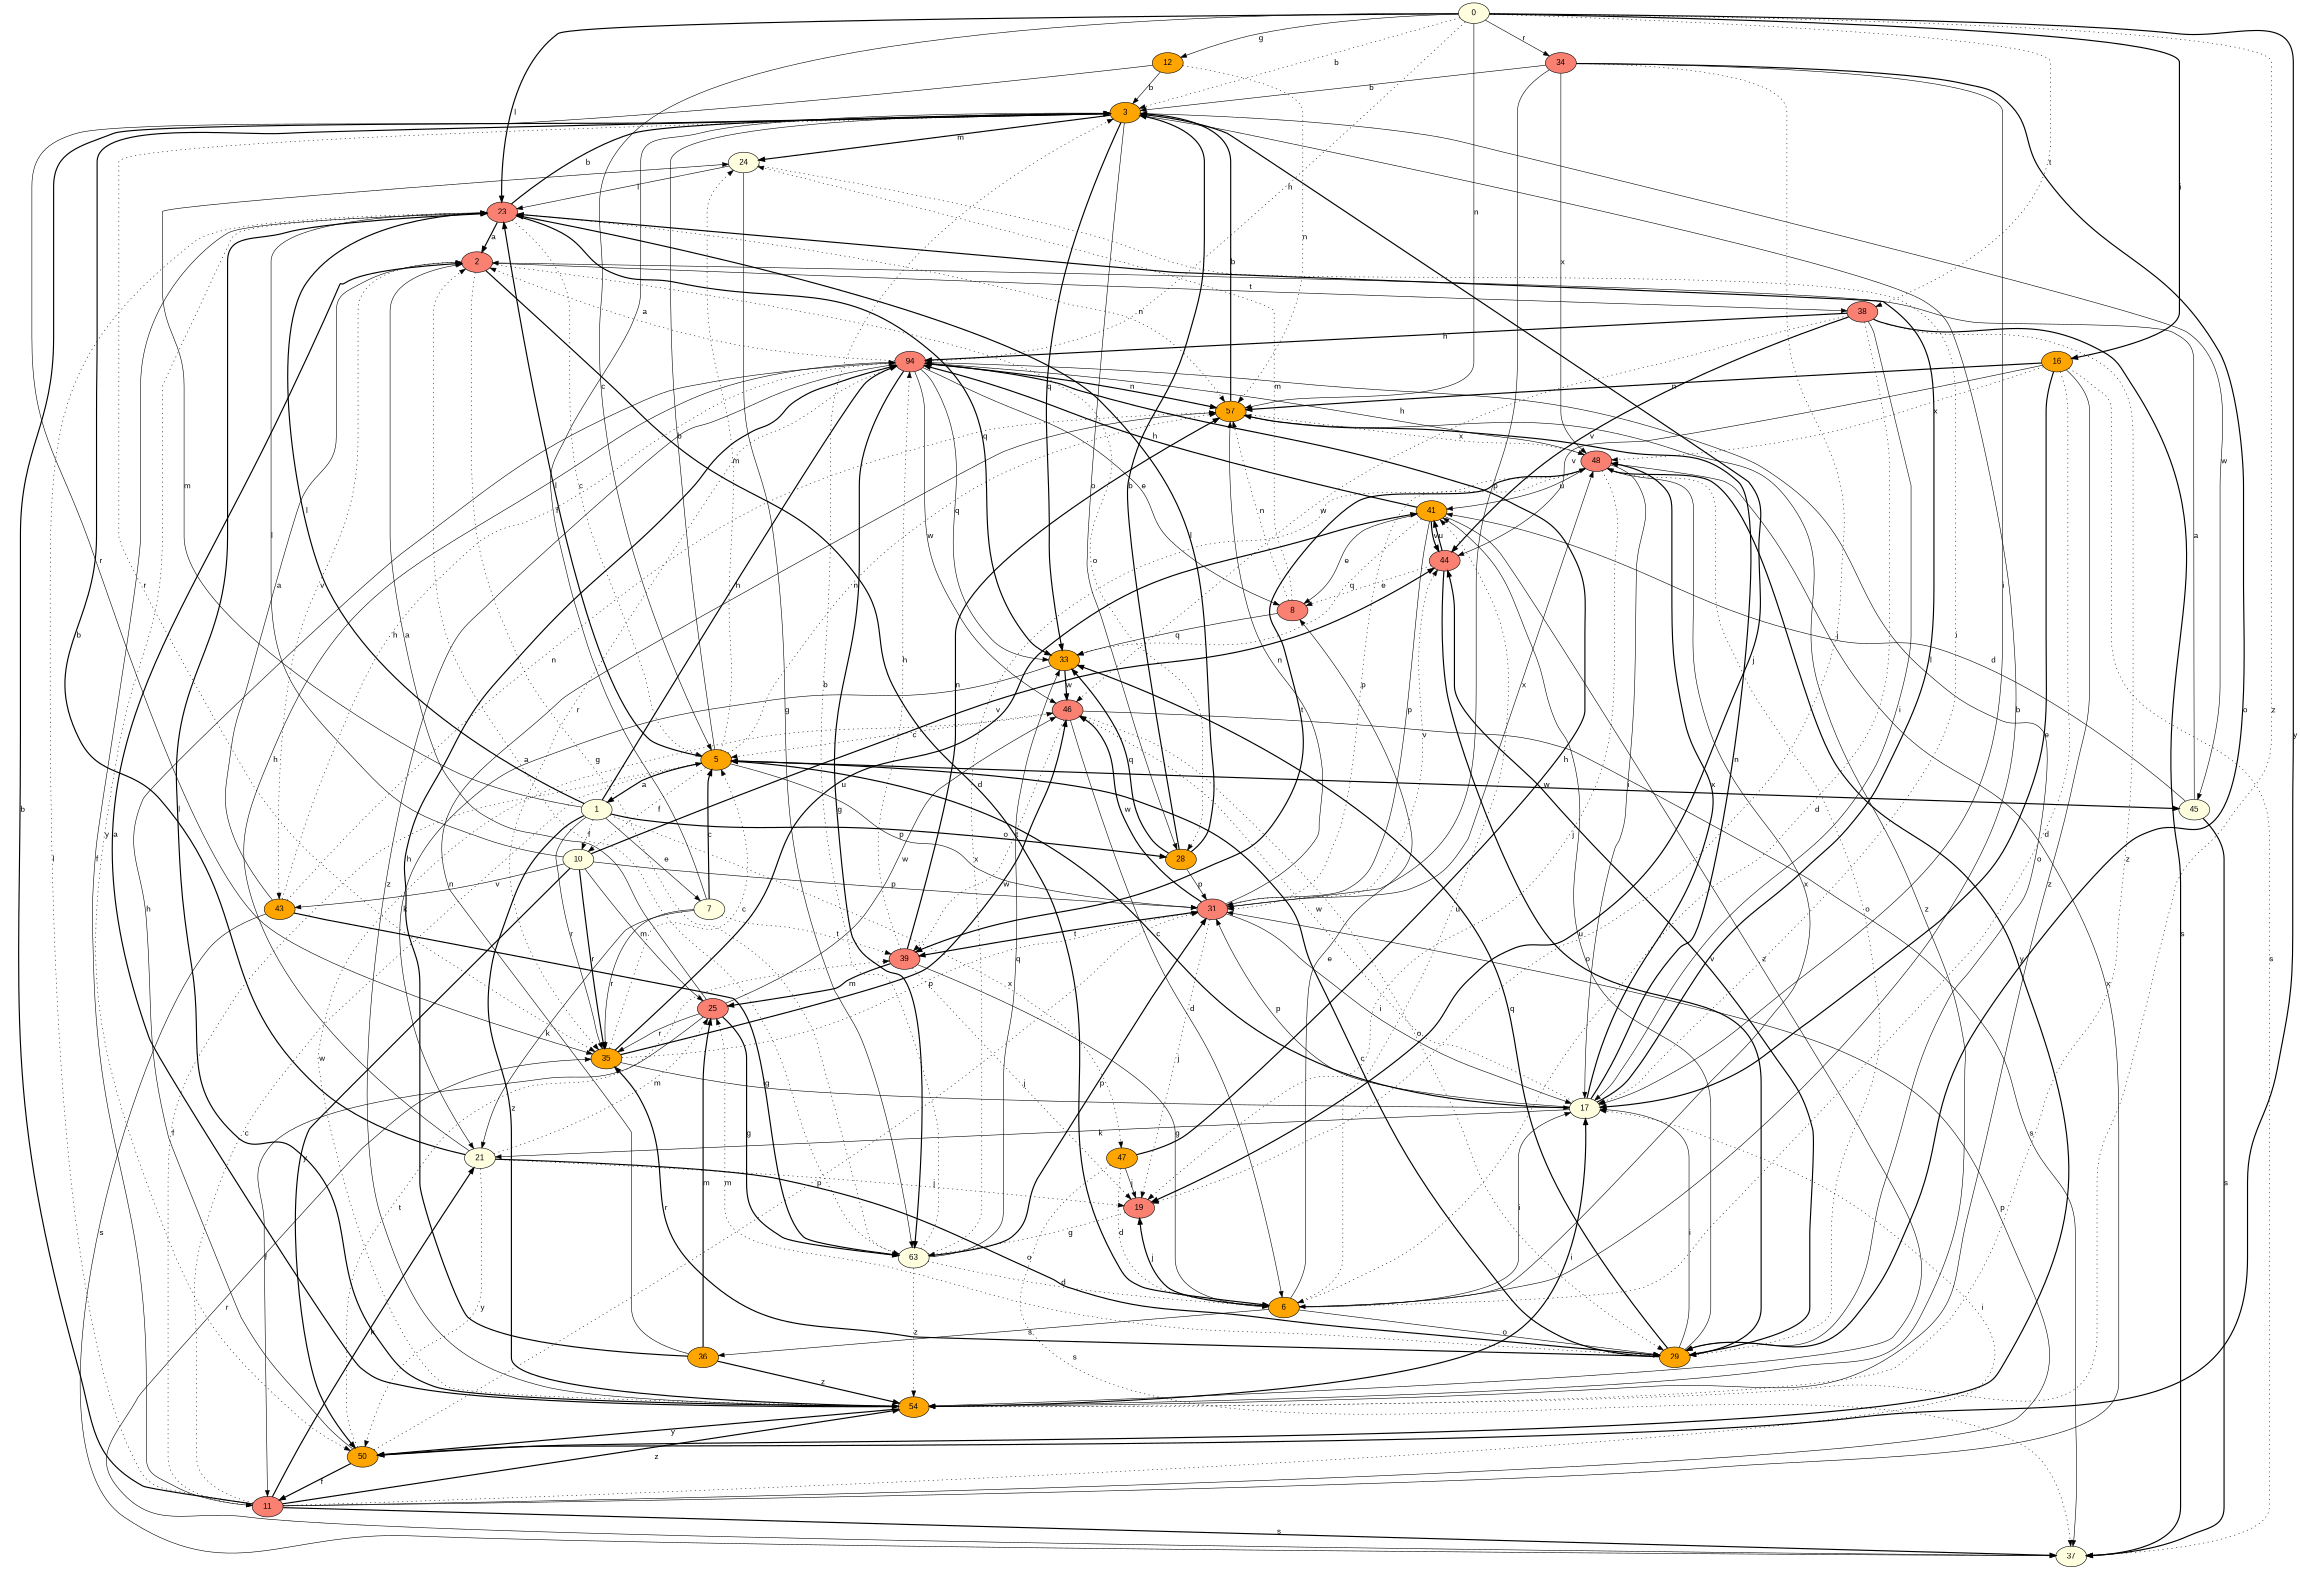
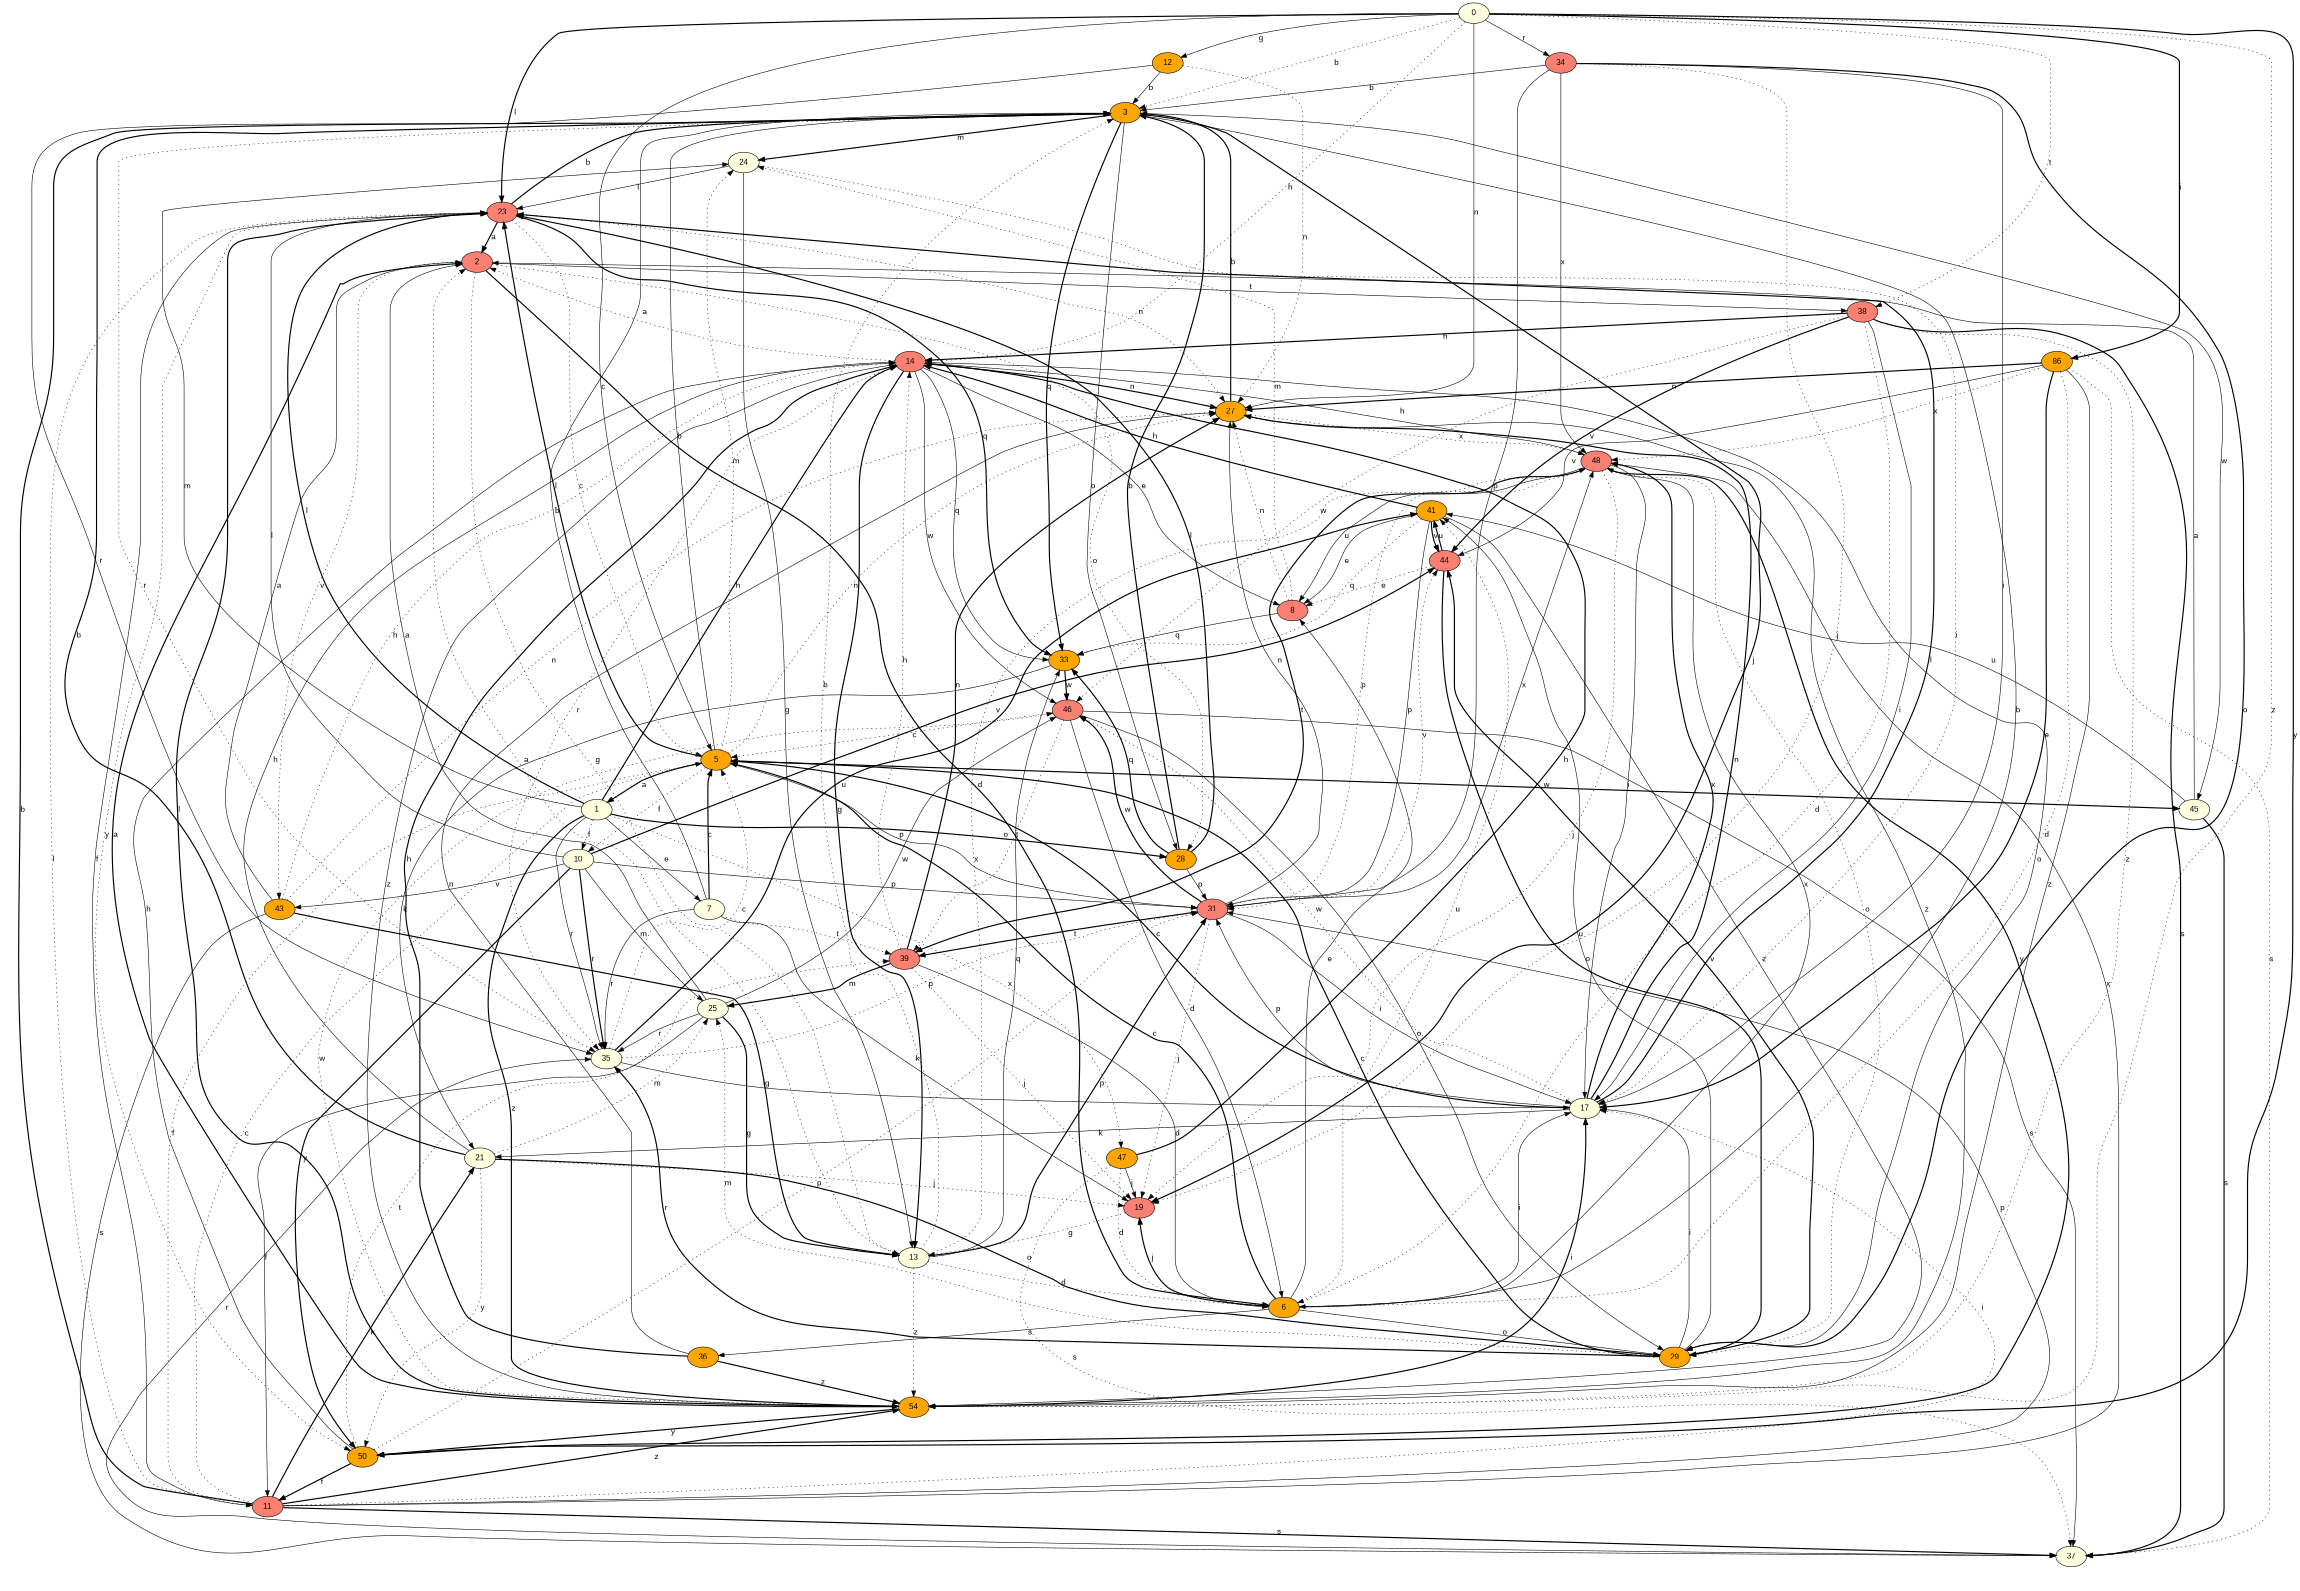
node "94": label "94" -> "14"
node "16": label "16" -> "86"
node "57": label "57" -> "27"
edge "48" -> "41": now "48" -> "8"
edge "7" -> "3": label "f" -> "b"
edge "45" -> "41": label "d" -> "u"
edge "29" -> "33": removed, label "q"
edge "35" -> "46": removed, label "w"
edge "6" -> "5": added, label "c"
edge "7" -> "21": now "7" -> "19"
edge "46" -> "29": style dotted -> solid
node "25": fillcolor salmon -> lightyellow
node "35": fillcolor orange -> lightyellow
edge "39" -> "6": label "g" -> "d"
edge "36" -> "25": removed, label "m"
node "63": label "63" -> "13"
